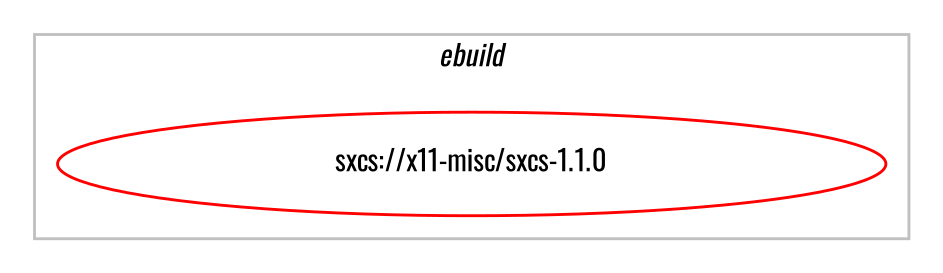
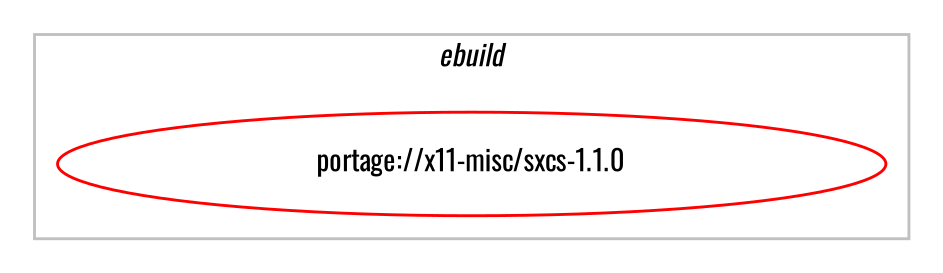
node "sxcs://x11-misc/sxcs-1.1.0": label "sxcs://x11-misc/sxcs-1.1.0" -> "portage://x11-misc/sxcs-1.1.0"
